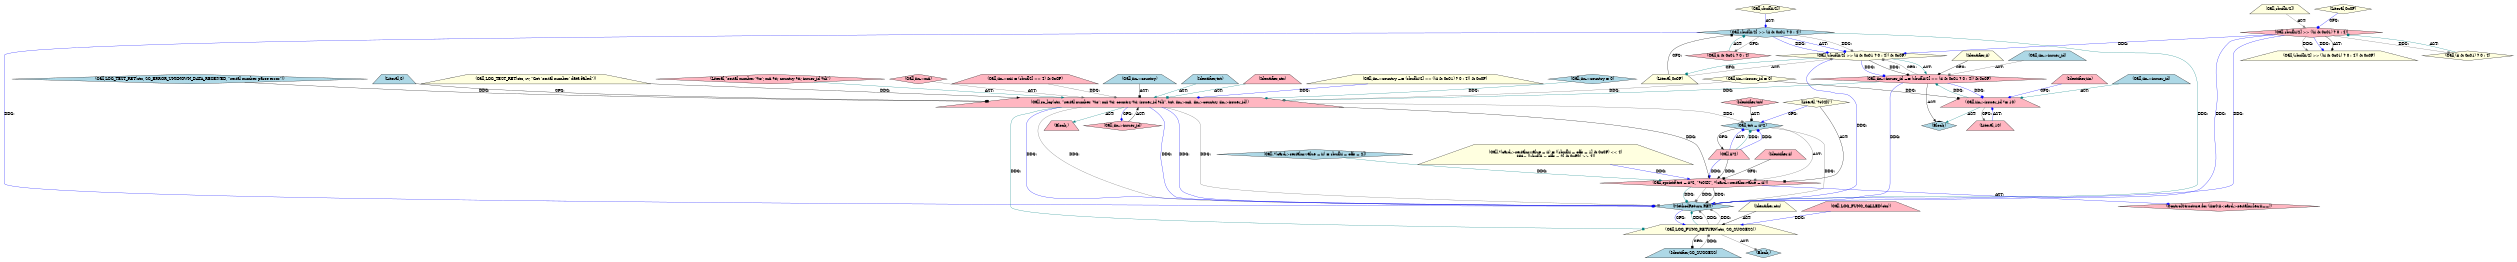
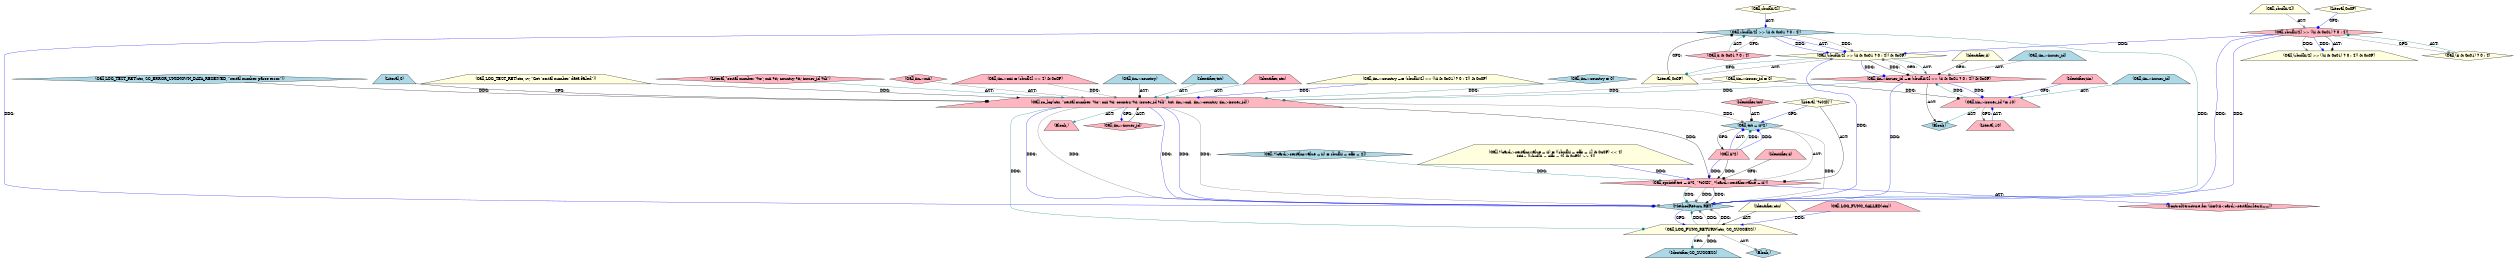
edge "(Call,rbuf[ii/2] >> ((ii & 0x01) ? 0 : 4))" -> "(Call,(ii & 0x01) ? 0 : 4)": label "DDG: " -> "CFG: "
edge "(Call,LOG_FUNC_RETURN(ctx, SC_SUCCESS))" -> "(Identifier,SC_SUCCESS)": color black -> teal
